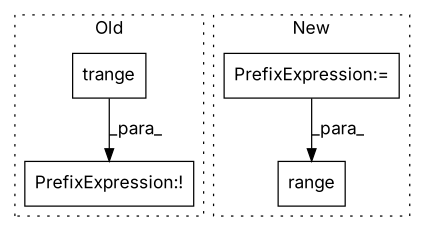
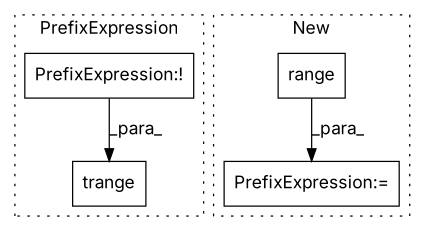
cluster "Old": label "Old" -> "PrefixExpression"
edge "trange" -> "PrefixExpression:!": reversed
edge "PrefixExpression:=" -> "range": reversed
